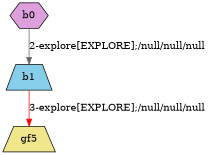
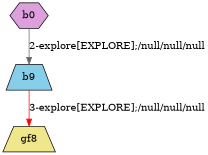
node "b1": label "b1" -> "b9"
node "gf5": label "gf5" -> "gf8"
